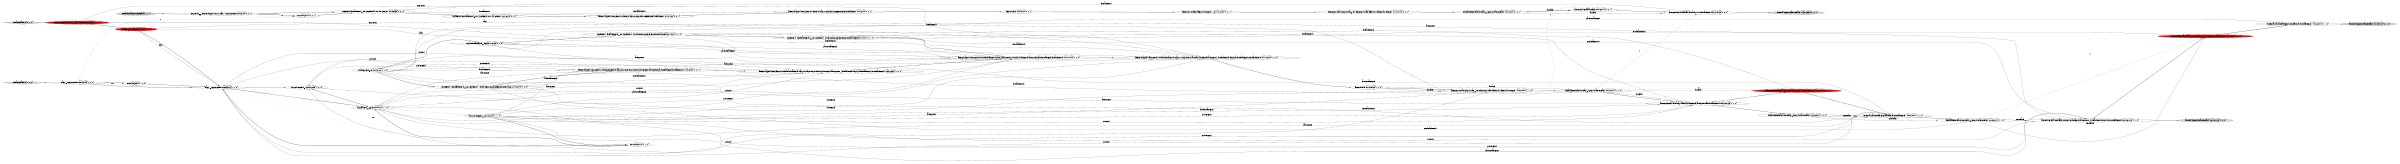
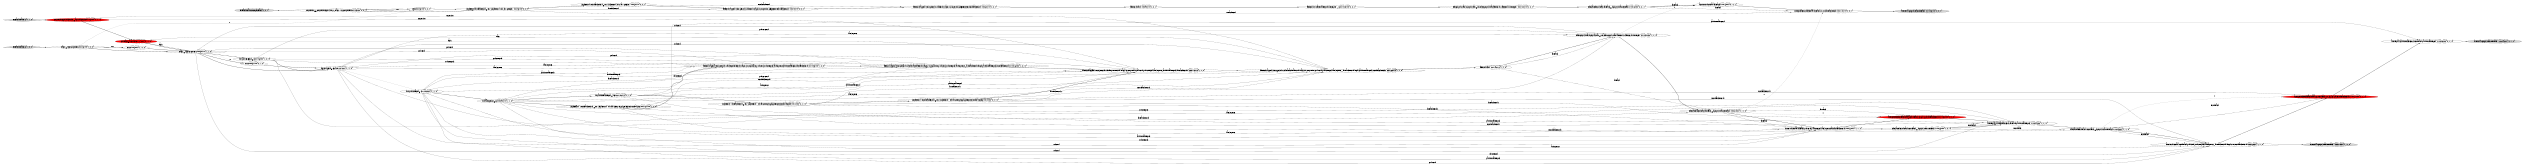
node "int partitionLeaderEpoch = 9832@@@10@@@['0', '1', '0']": shape diamond -> ellipse
edge "short producerEpoch = 15@@@8@@@['1', '1', '0']" -> "return@@@5@@@['0', '1', '0']": now "short producerEpoch = 15@@@8@@@['1', '1', '0']" -> "int baseSequence = 234@@@9@@@['1', '1', '0']"
